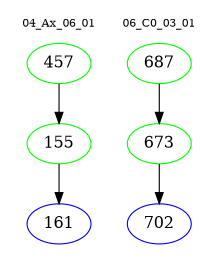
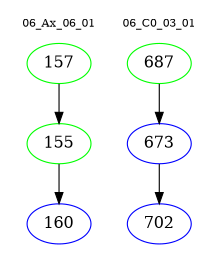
cluster "04_Ax_06_01": label "04_Ax_06_01" -> "06_Ax_06_01"
node "457": label "457" -> "157"
node "673": color green -> blue
node "161": label "161" -> "160"
